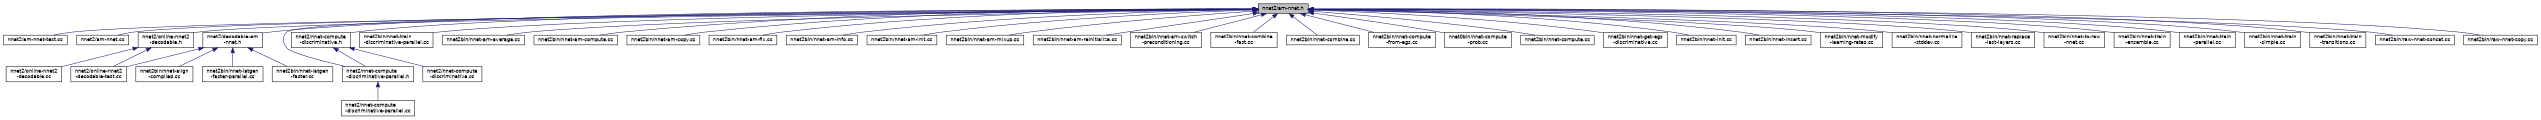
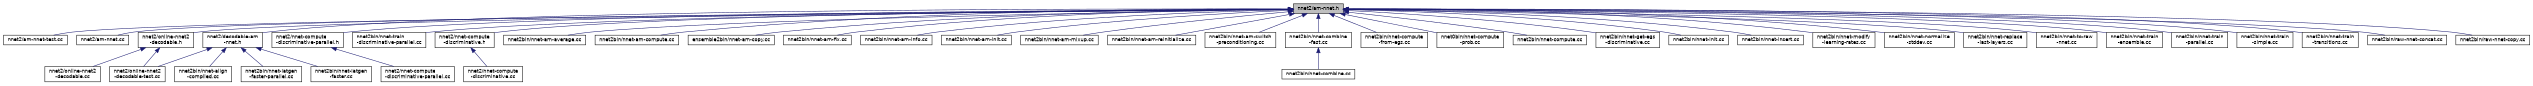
edge "nnet2bin/nnet-combine.cc" -> "nnet2/am-nnet.h": now "nnet2bin/nnet-combine.cc" -> "nnet2bin/nnet-combine -fast.cc"
node "nnet2bin/nnet-am-copy.cc": label "nnet2bin/nnet-am-copy.cc" -> "ensemble2bin/nnet-am-copy.cc"
edge "nnet2/nnet-compute -discriminative-parallel.h" -> "nnet2/nnet-compute -discriminative.h": removed
